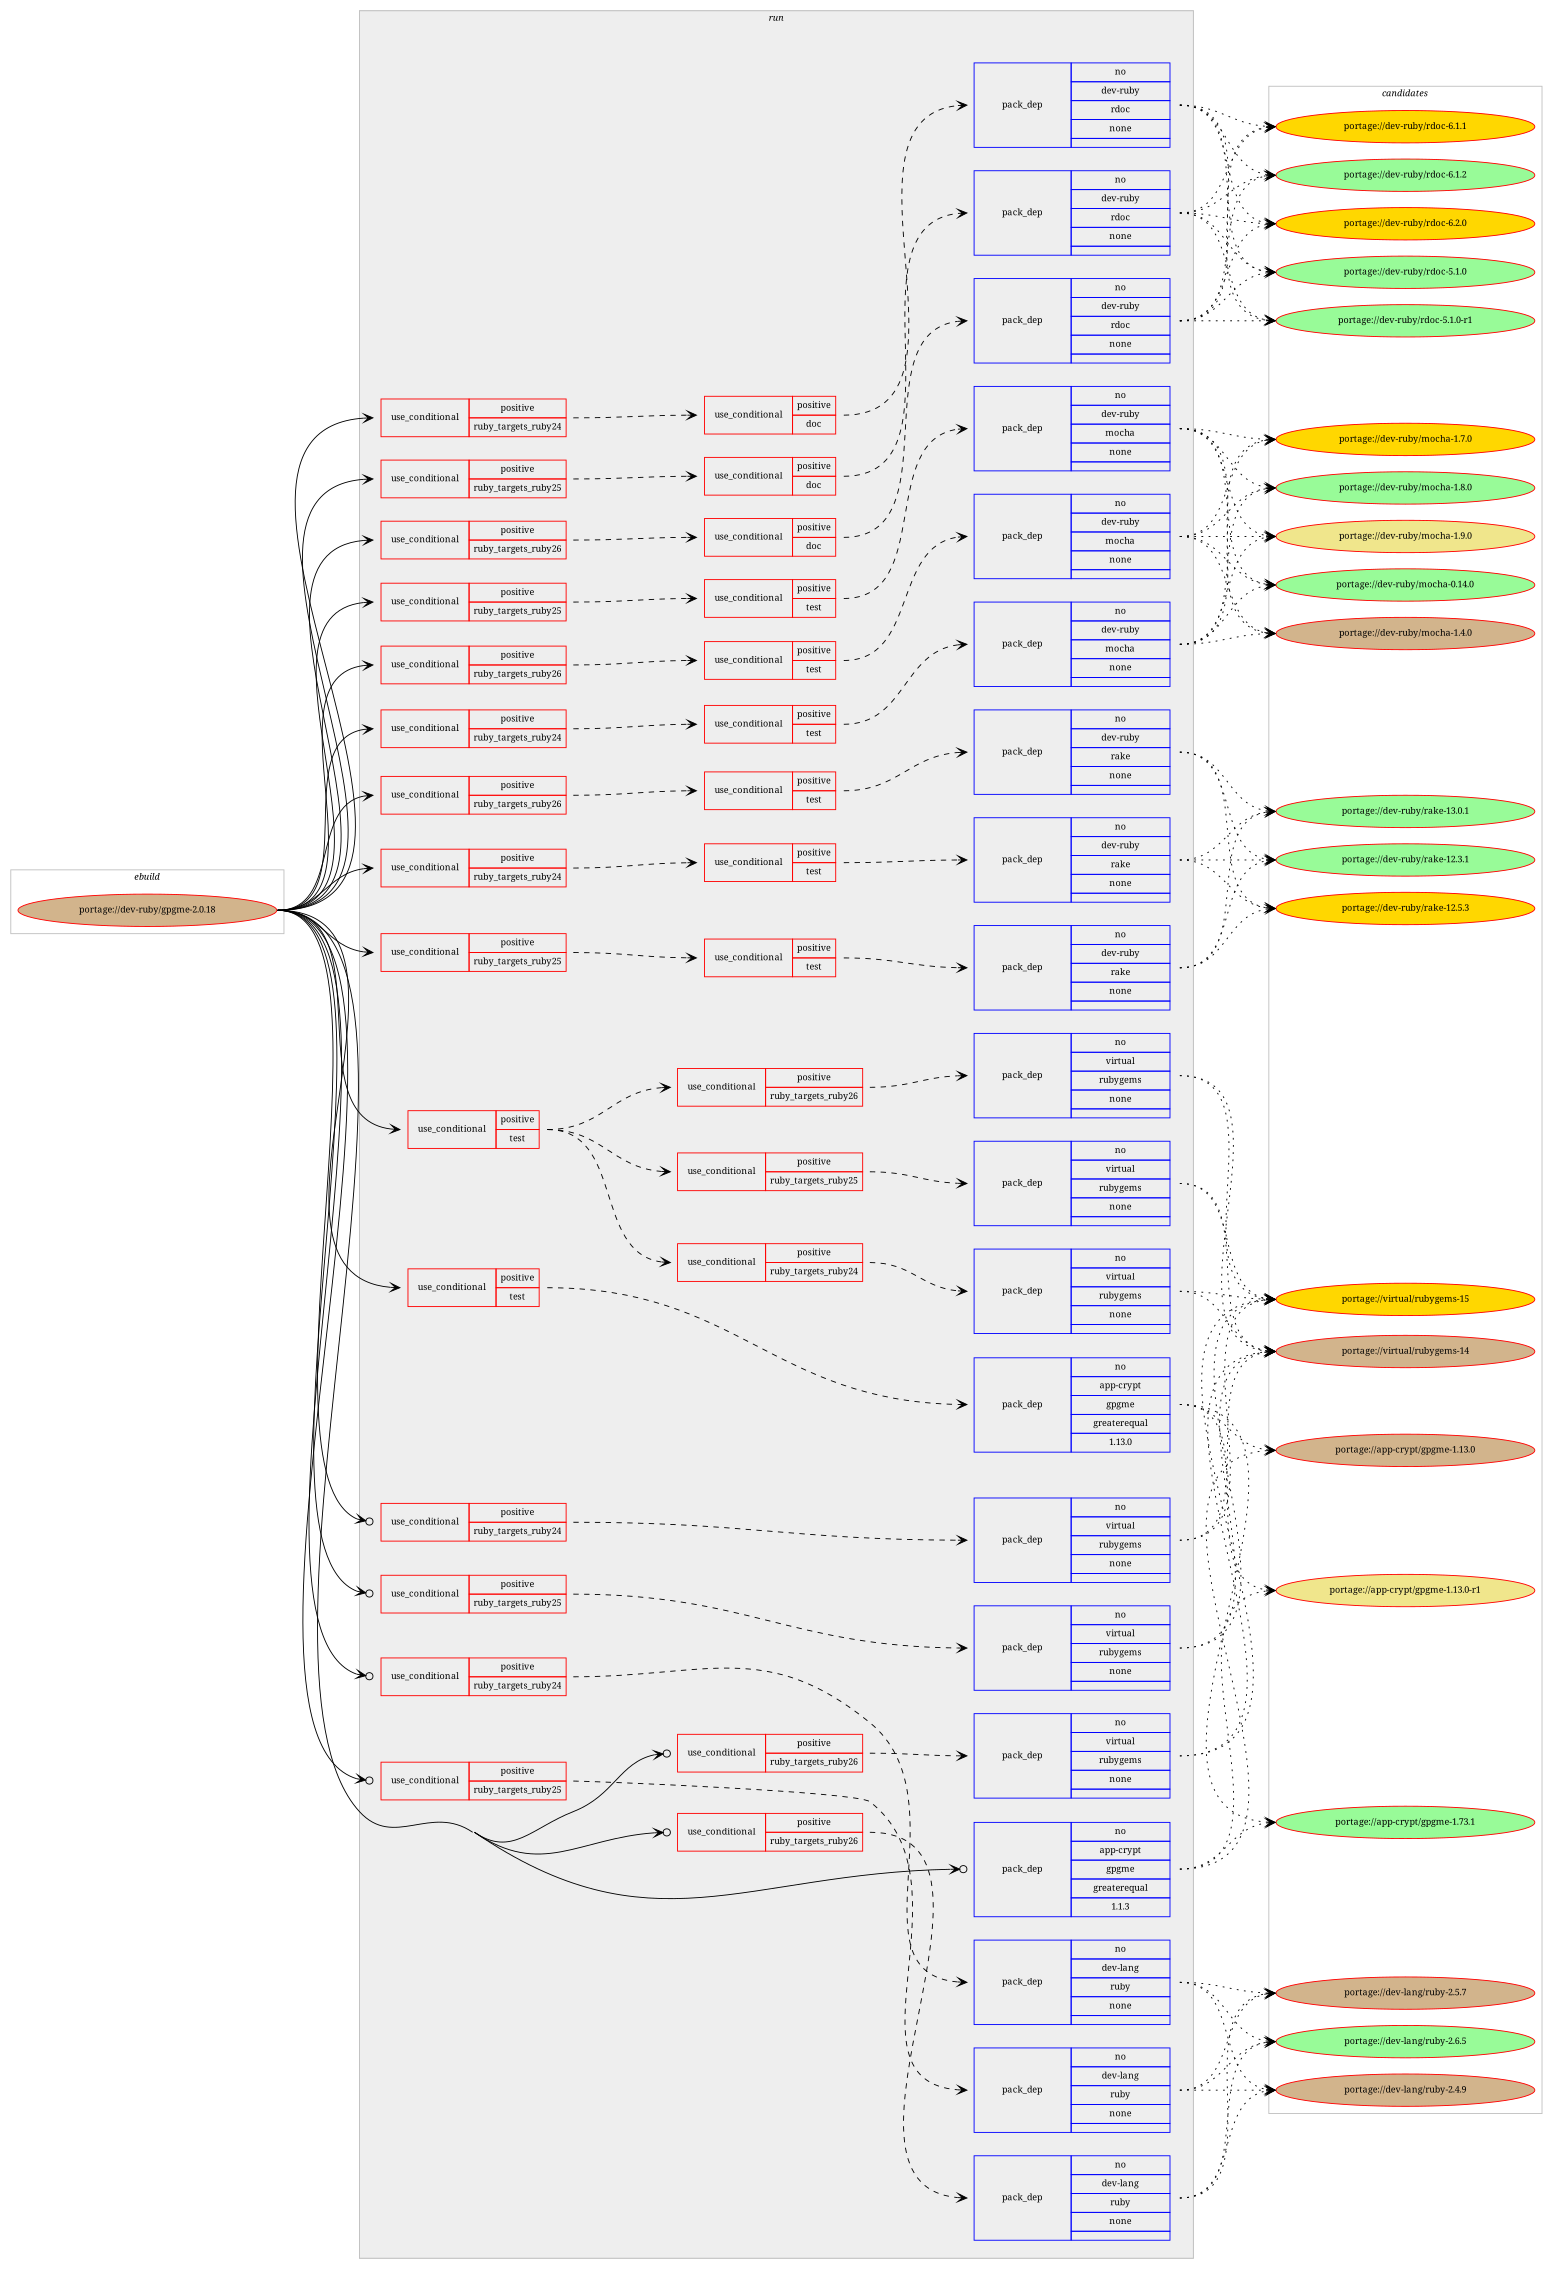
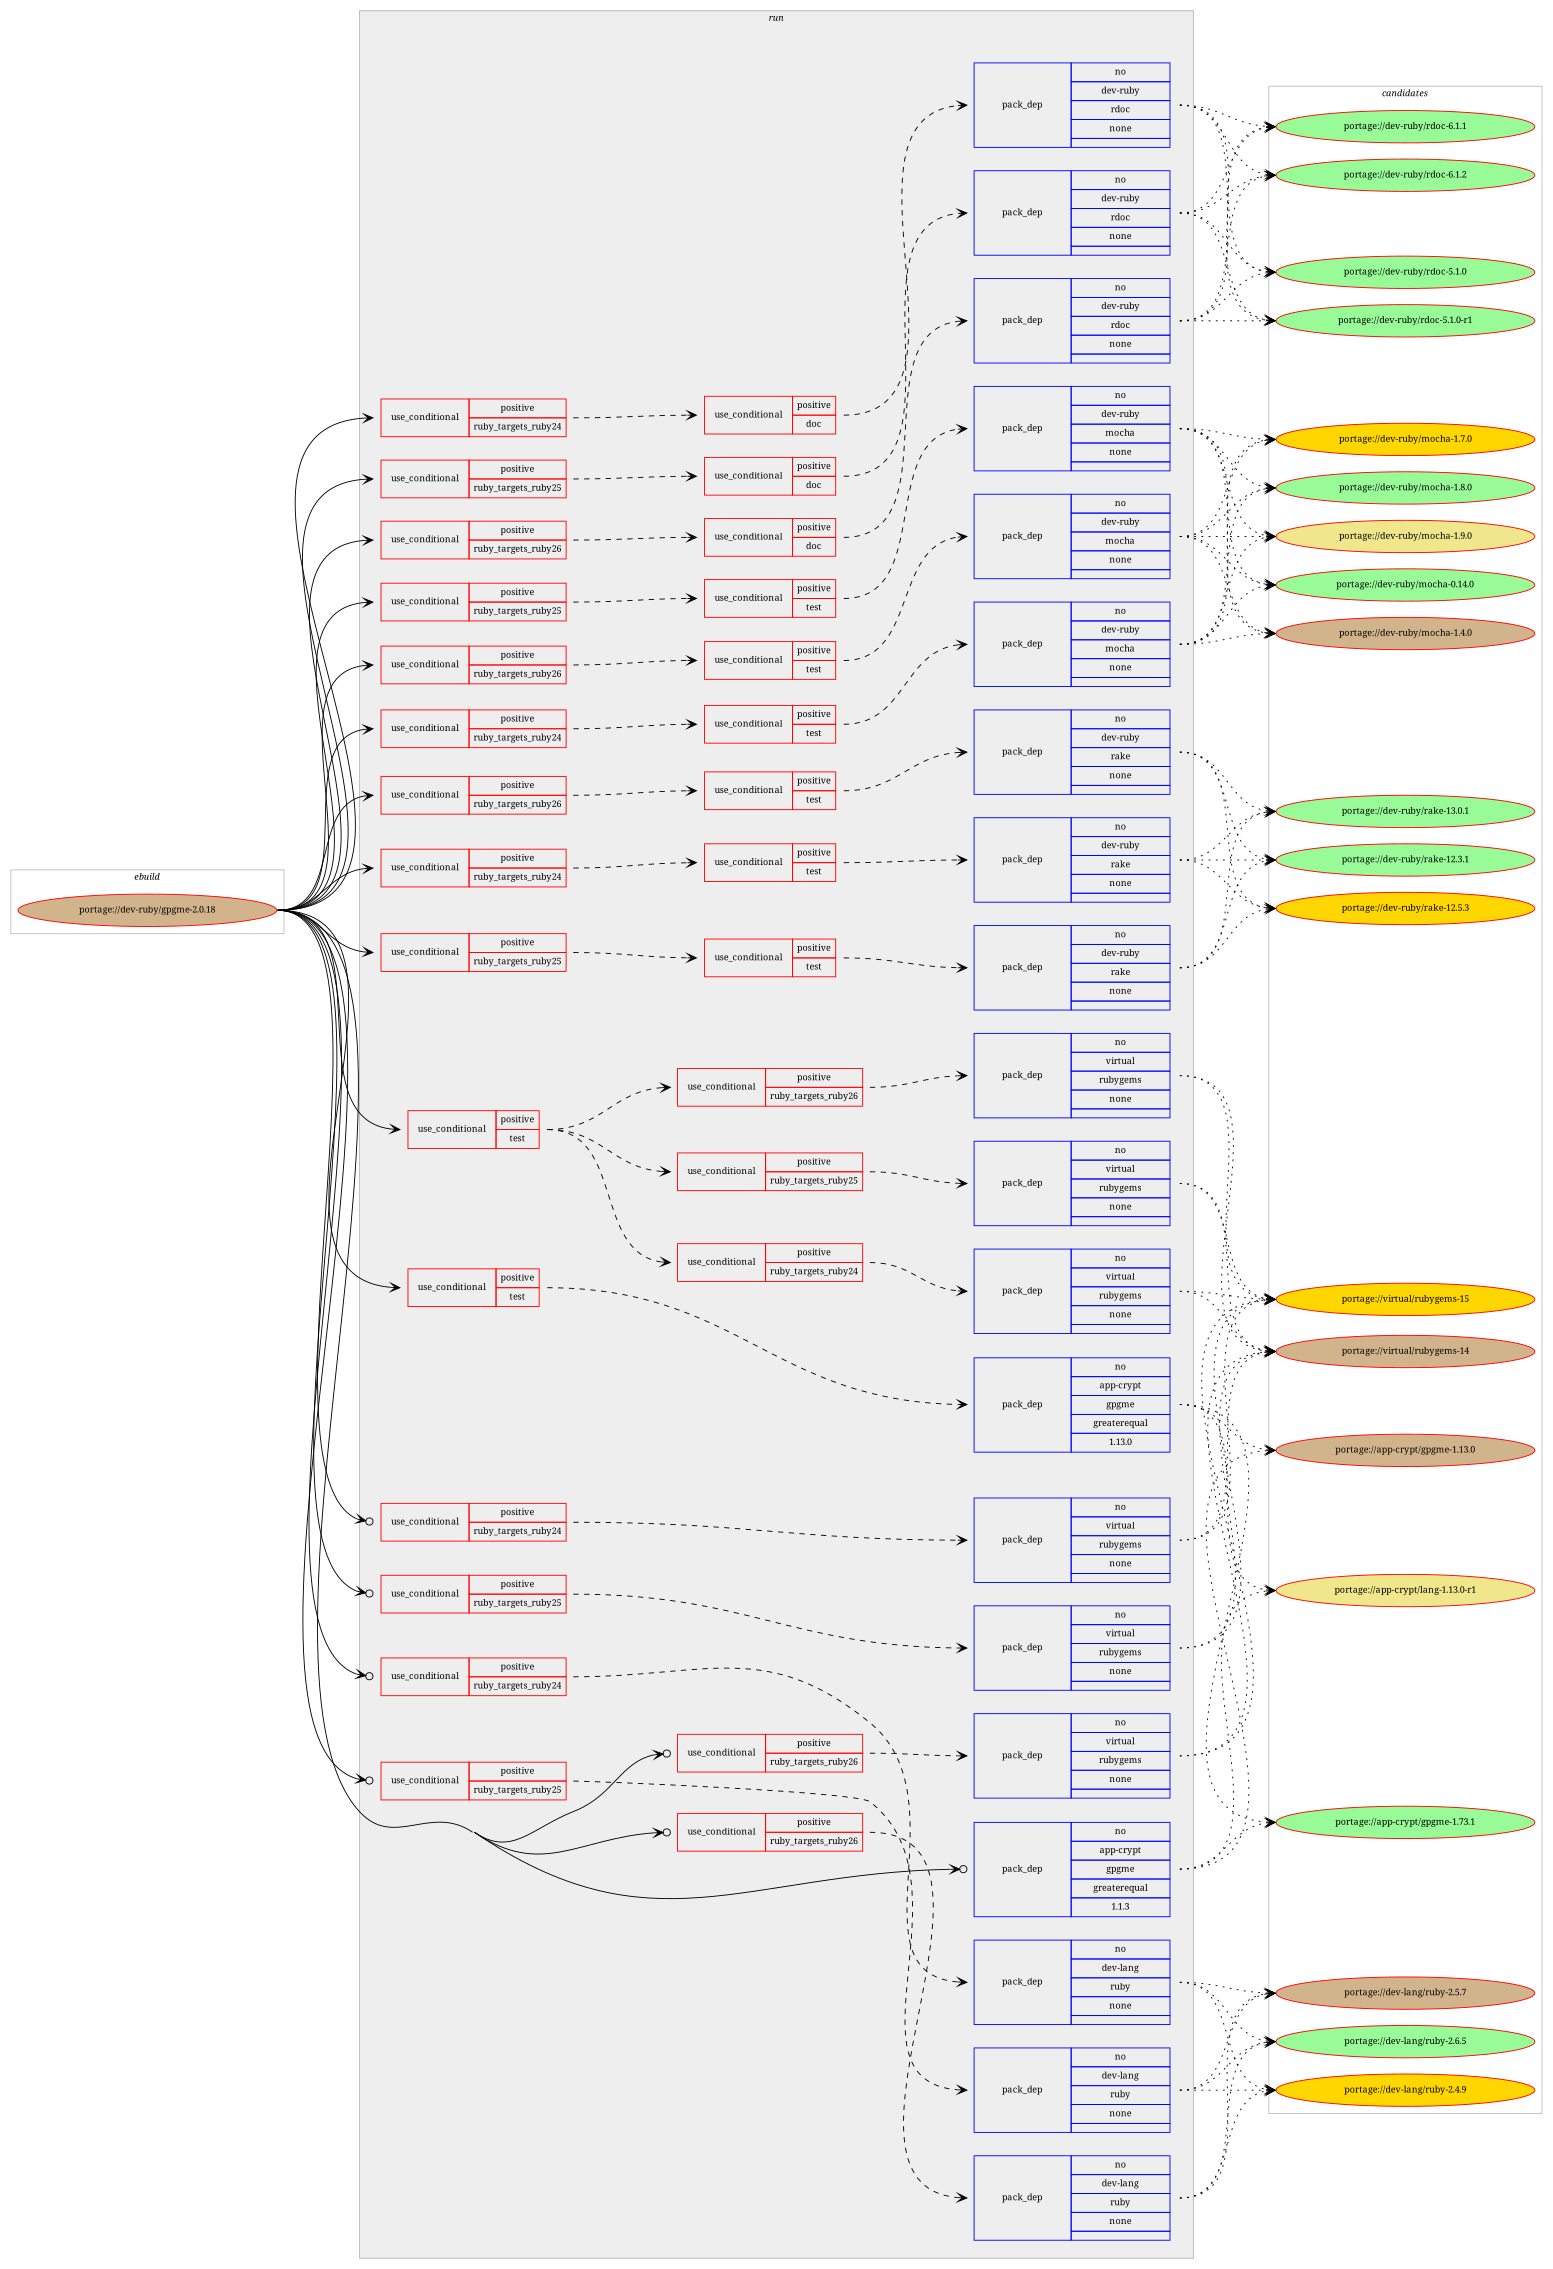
node "portage://dev-ruby/rdoc-6.1.1": fillcolor gold -> palegreen
node "portage://dev-ruby/rdoc-6.2.0": removed
node "portage://app-crypt/gpgme-1.13.0-r1": label "portage://app-crypt/gpgme-1.13.0-r1" -> "portage://app-crypt/lang-1.13.0-r1"
node "portage://dev-lang/ruby-2.4.9": fillcolor tan -> gold
